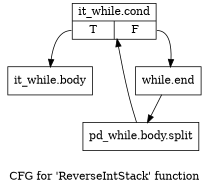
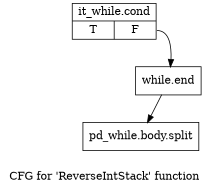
node "it_while.body": removed
edge "pd_while.body.split" -> "it_while.cond": removed
